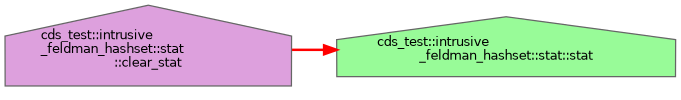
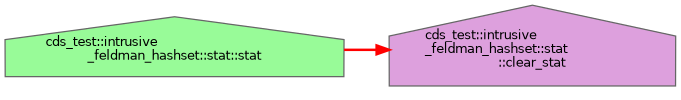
edge "cds_test::intrusive _feldman_hashset::stat ::clear_stat" -> "cds_test::intrusive _feldman_hashset::stat::stat": reversed
